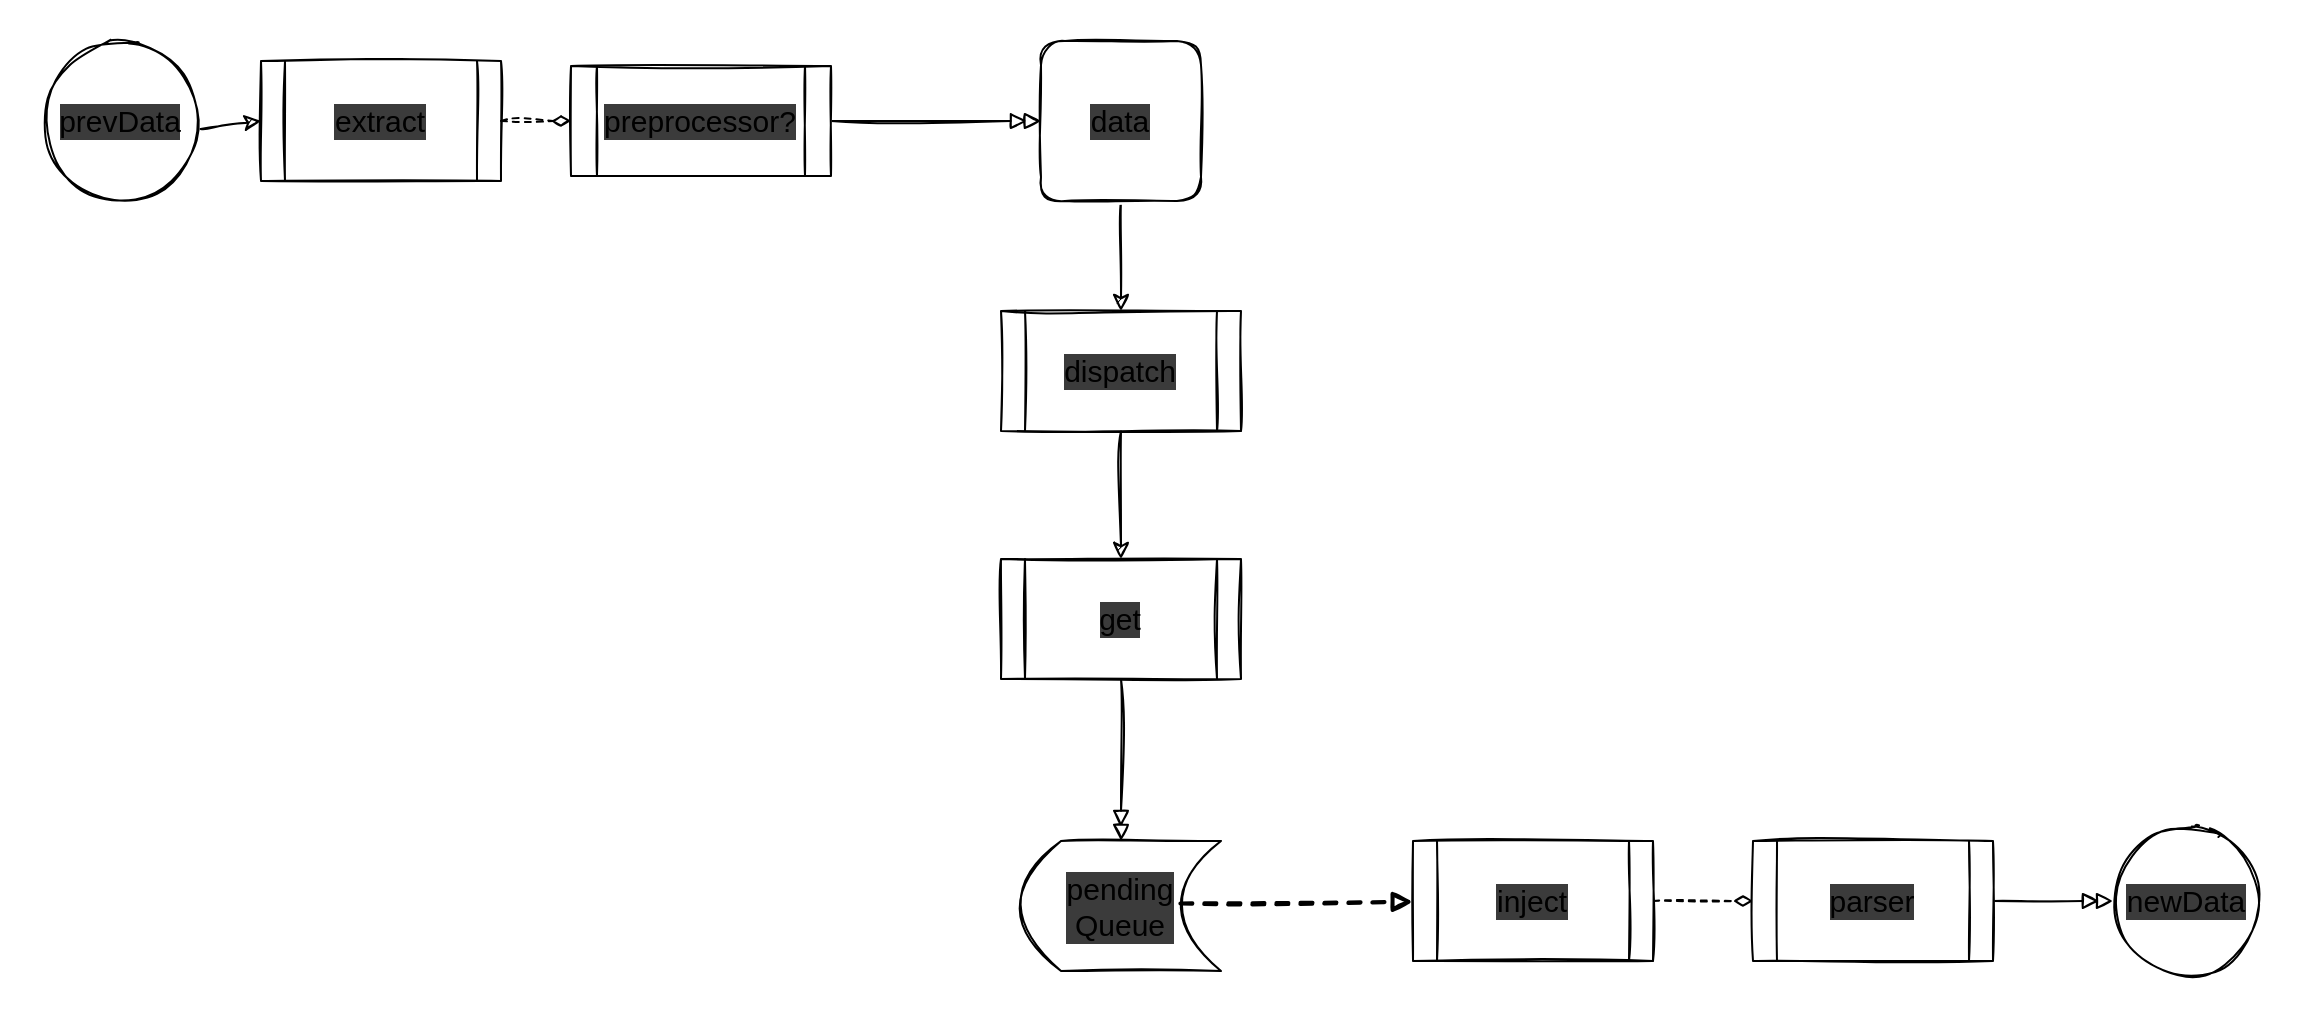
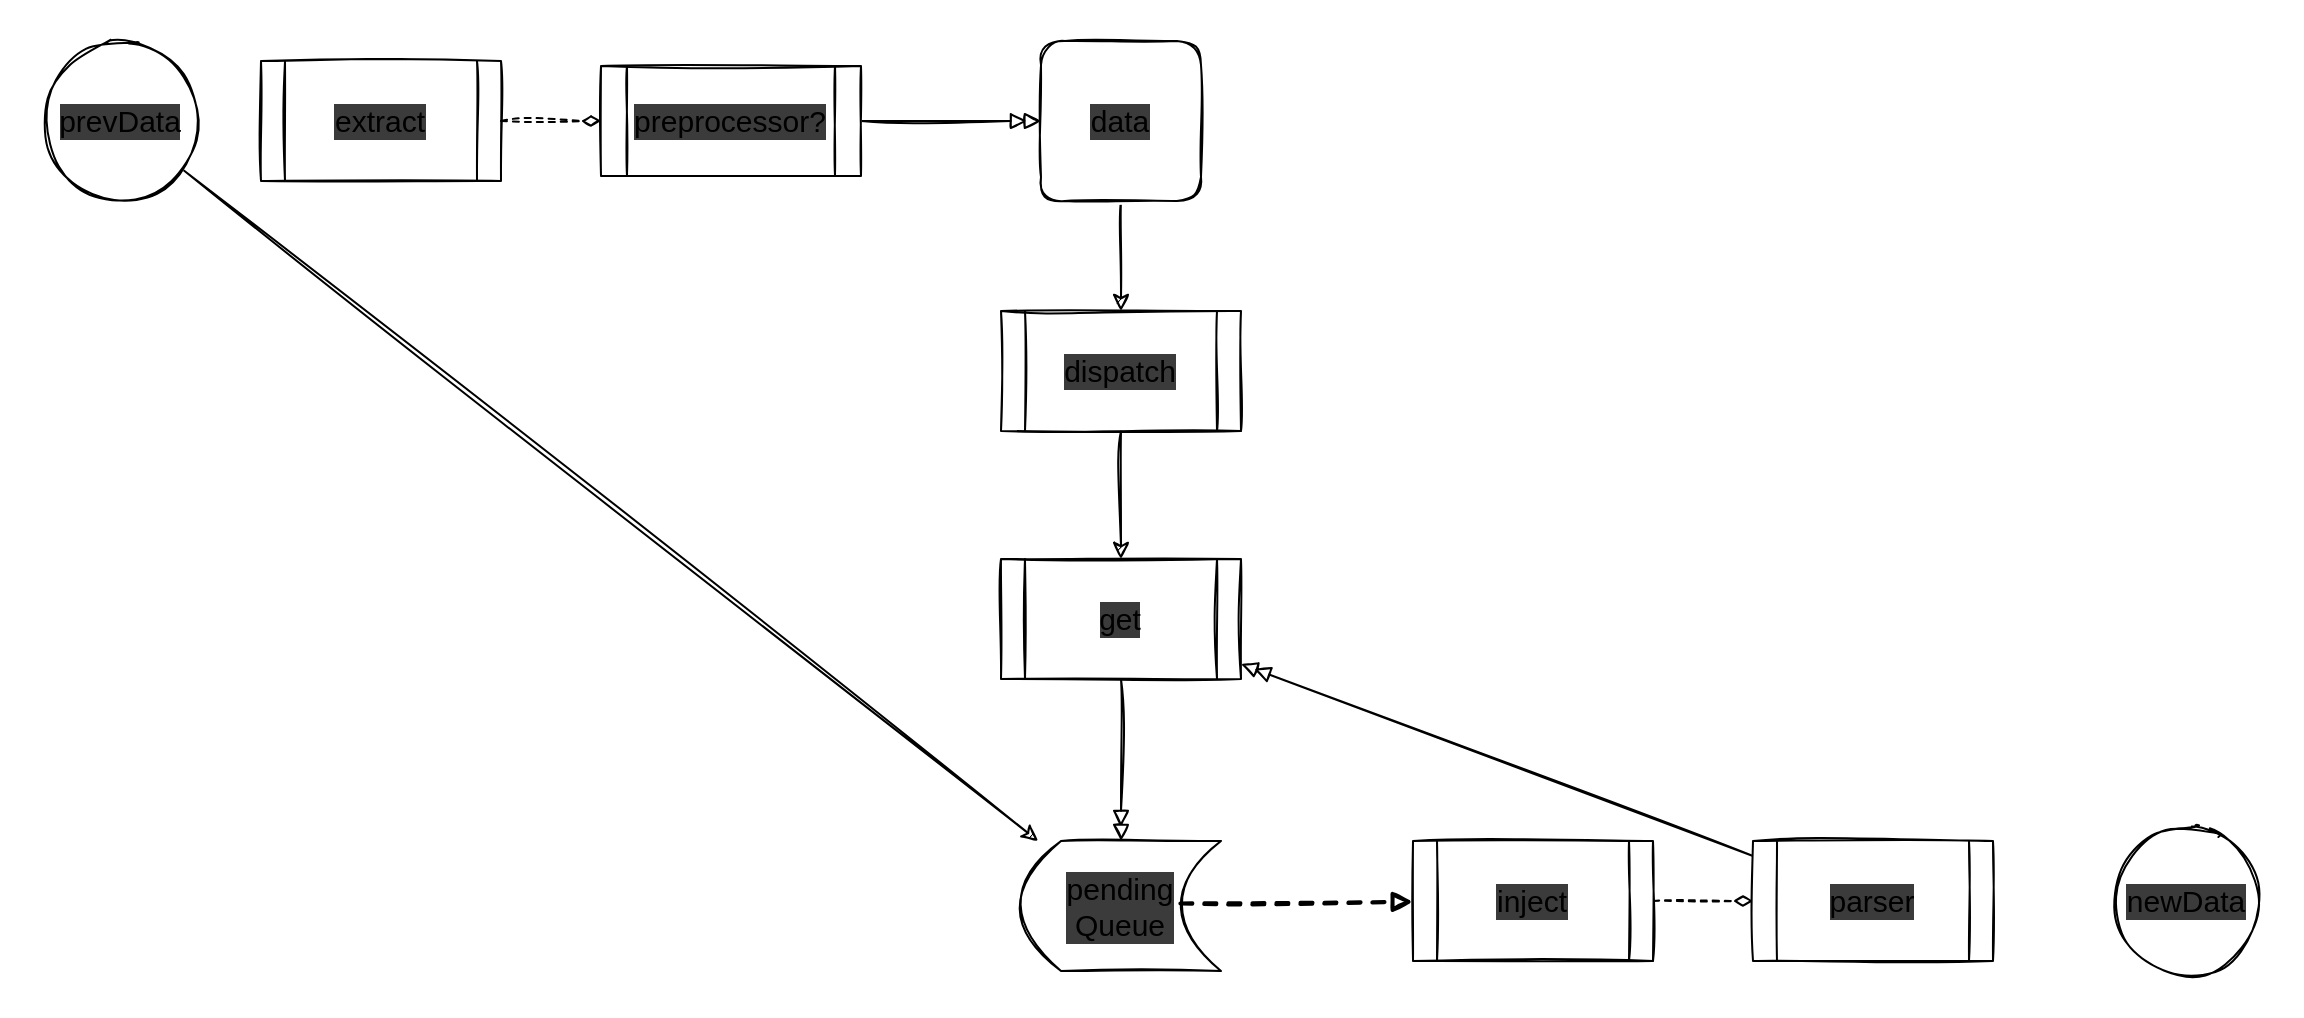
node "preprocessor?": moved (701, 121) -> (731, 121)
edge "prevData" -> "extract": now "prevData" -> "pending Queue"
edge "parser" -> "newData": now "parser" -> "get"
